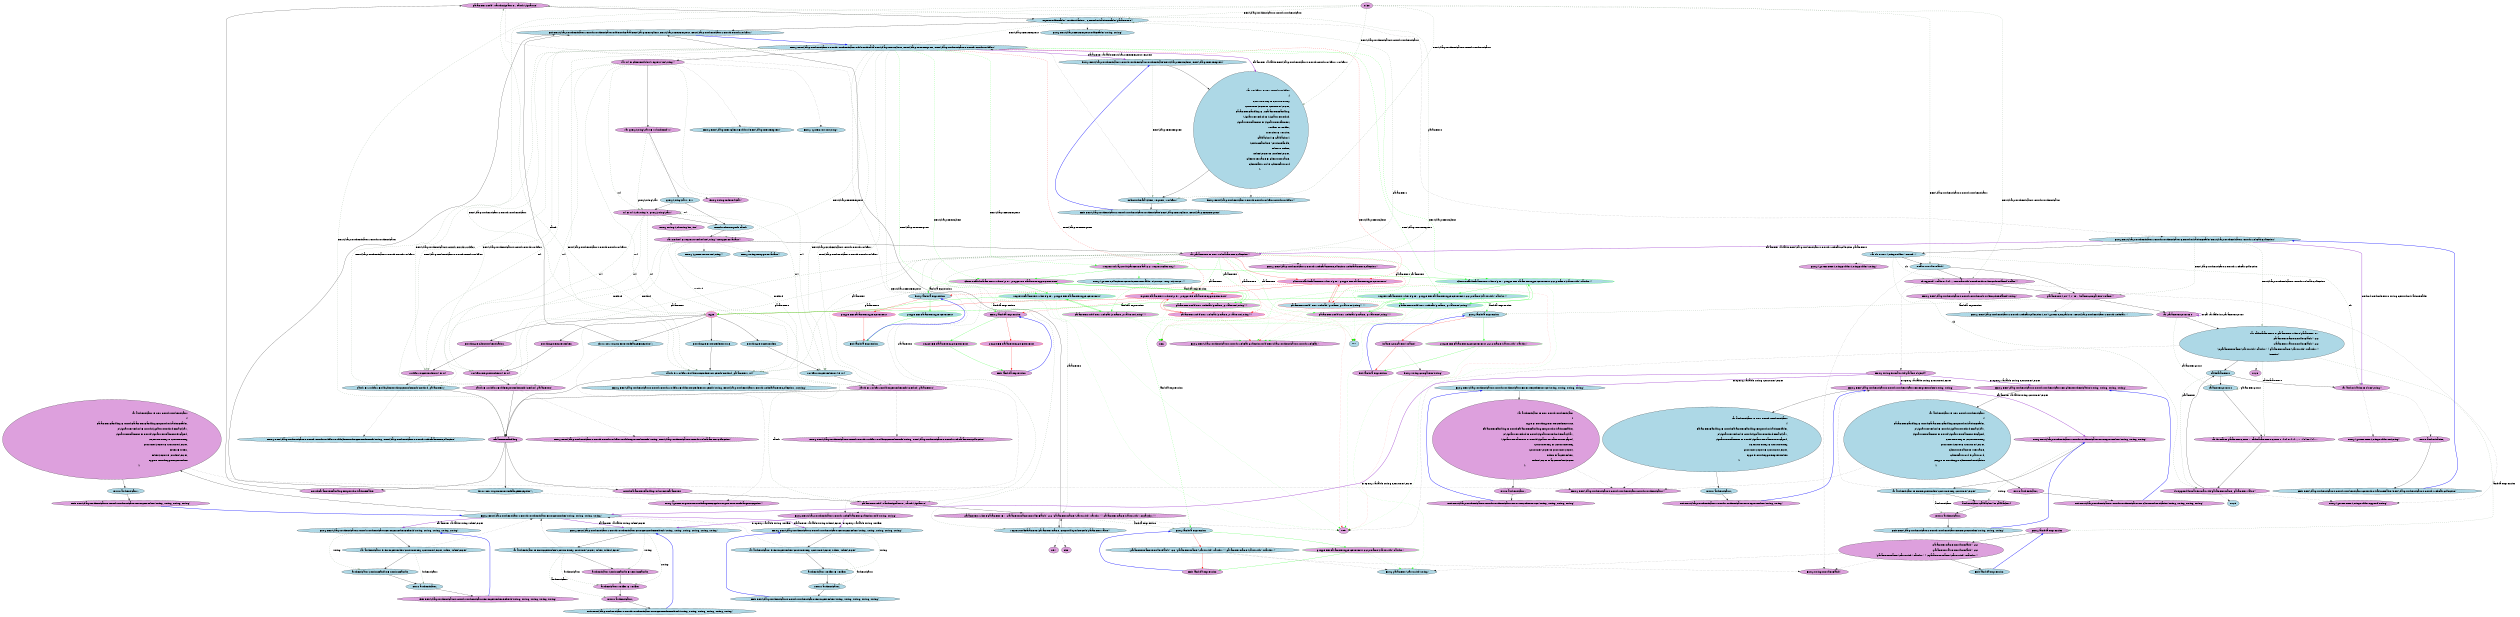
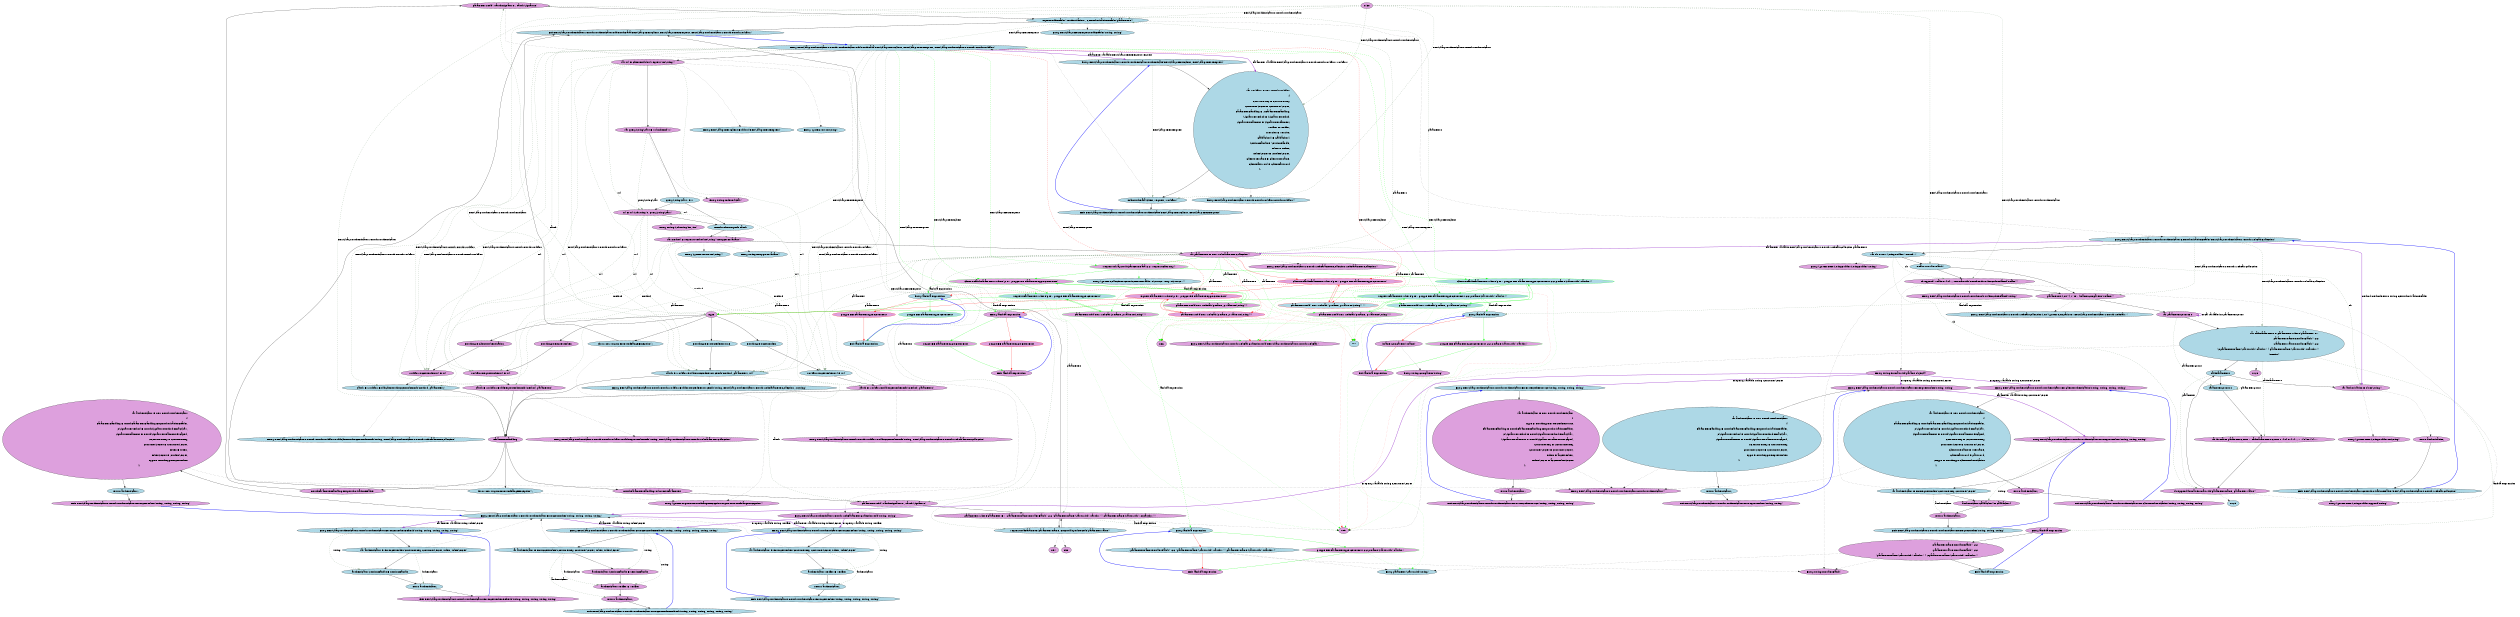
node "Type": color red -> black
